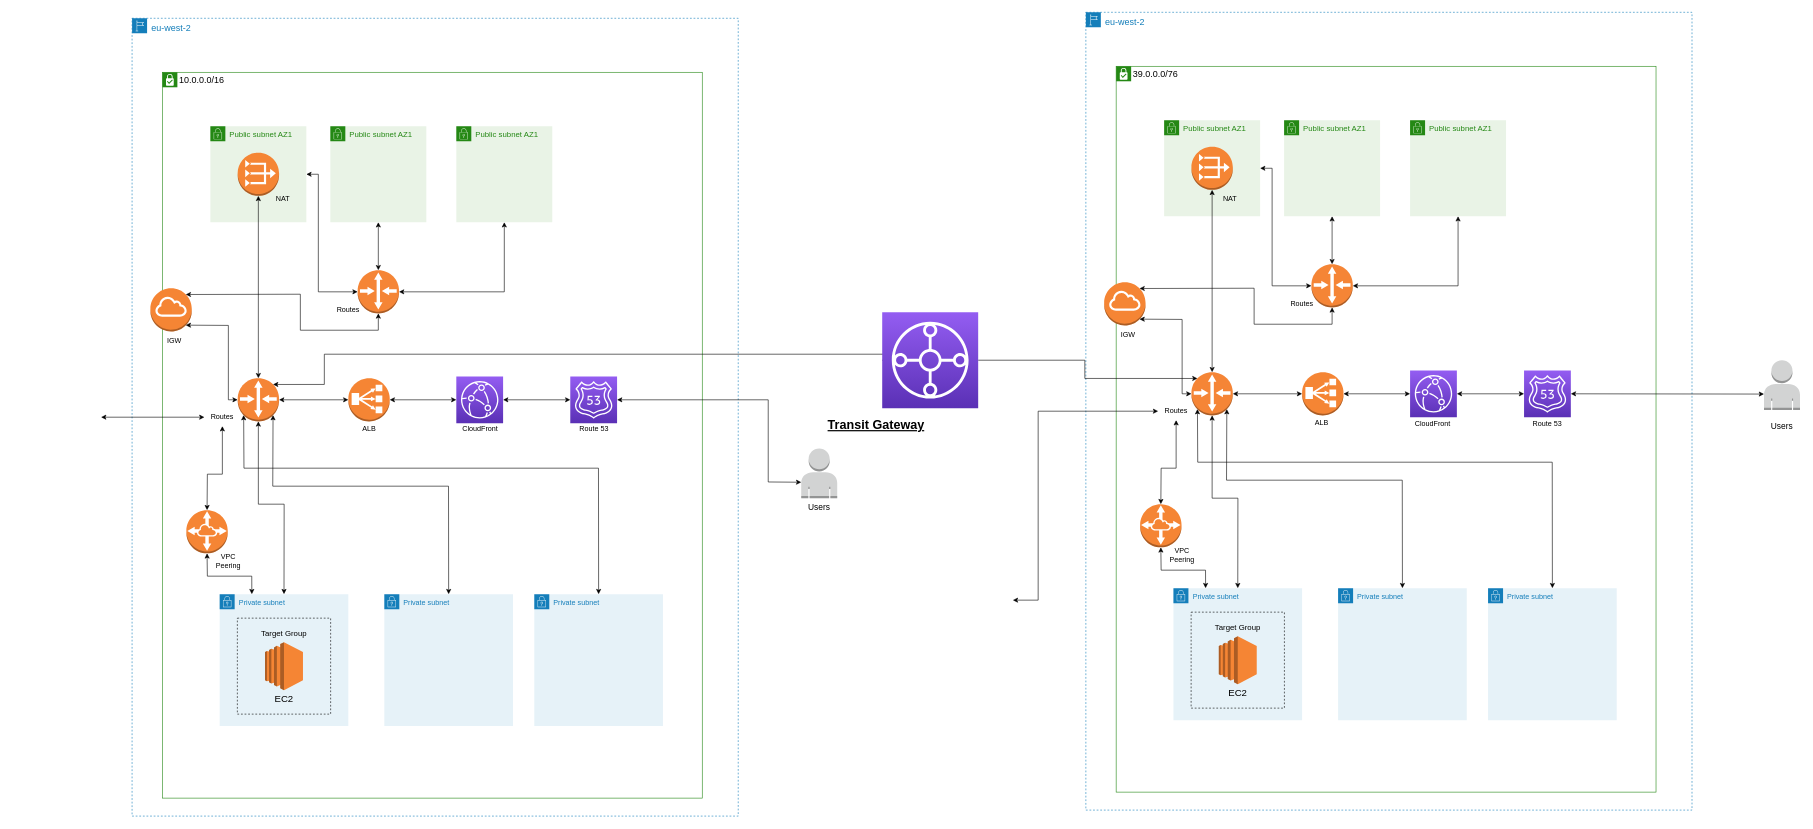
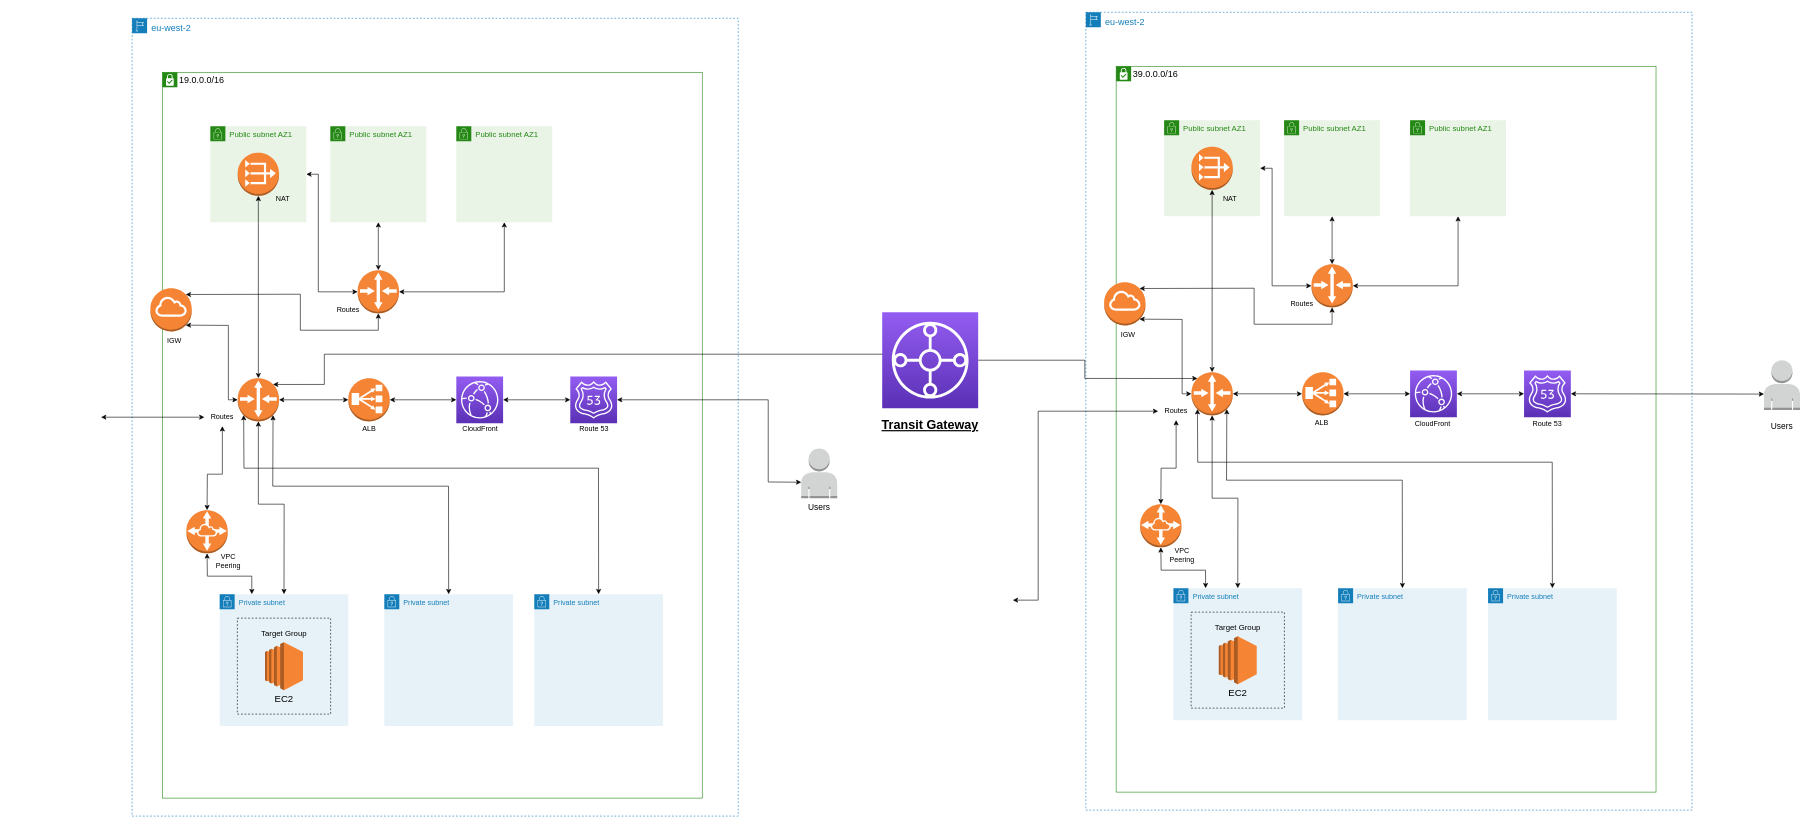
node "39.0.0.0/76": label "39.0.0.0/76" -> "39.0.0.0/16"
node "10.0.0.0/16": label "10.0.0.0/16" -> "19.0.0.0/16"
node "Transit Gateway": moved (876, 425) -> (930, 425)
